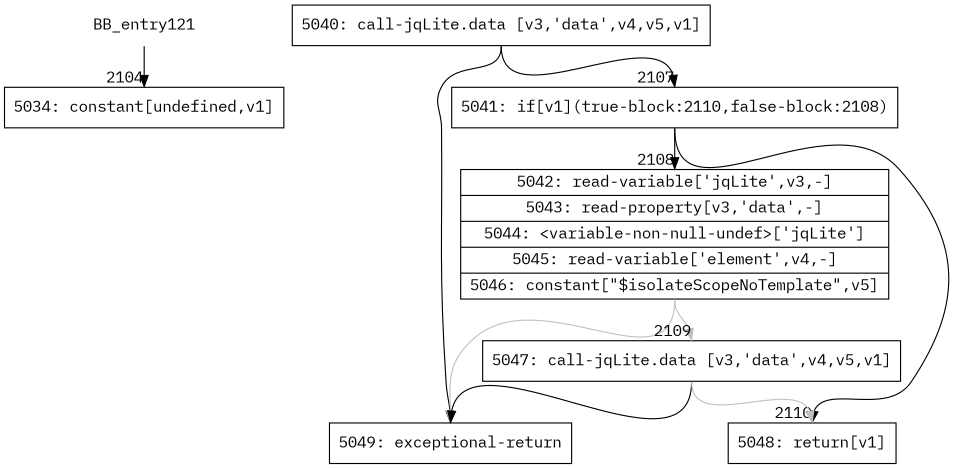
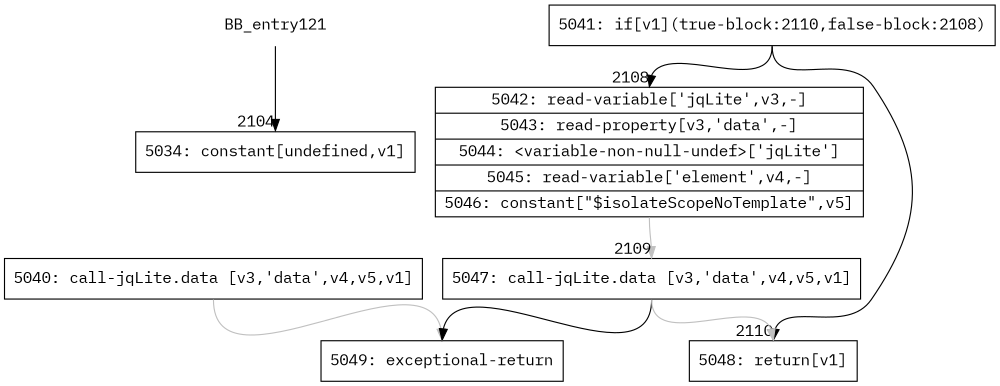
edge "5040: call-jqLite.data [v3,'data',v4,v5,v1]" -> "5041: if[v1](true-block:2110,false-block:2108)": removed
edge "5040: call-jqLite.data [v3,'data',v4,v5,v1]" -> "5049: exceptional-return": color black -> gray
edge "5042: read-variable['jqLite',v3,-]" -> "5049: exceptional-return": removed
